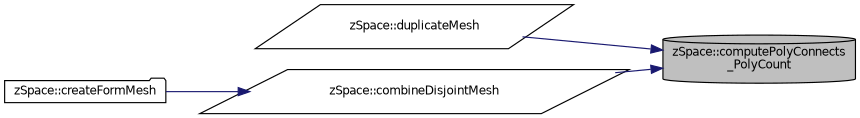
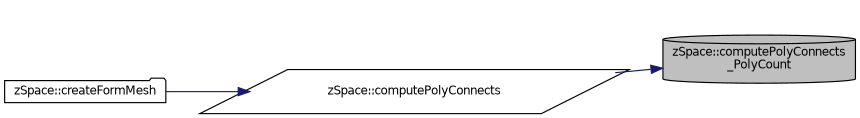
node "zSpace::duplicateMesh": removed
node "zSpace::combineDisjointMesh": label "zSpace::combineDisjointMesh" -> "zSpace::computePolyConnects"
